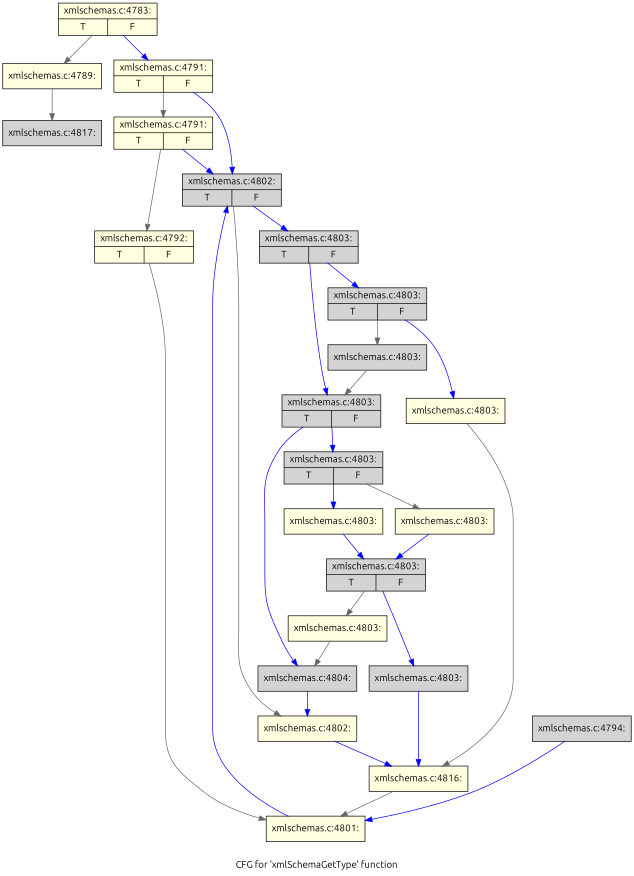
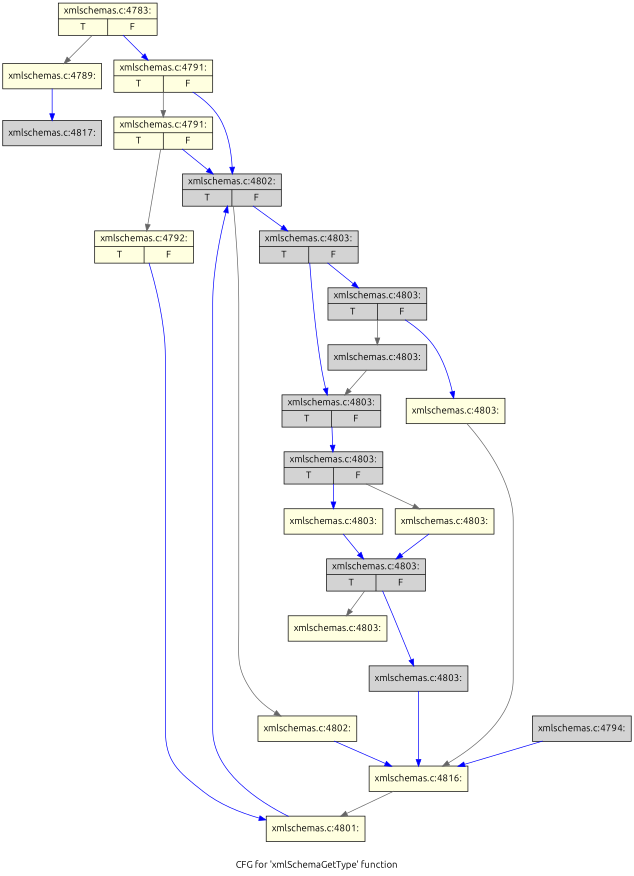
edge "xmlschemas.c:4789:" -> "xmlschemas.c:4817:": color gray40 -> blue
edge "xmlschemas.c:4792:" -> "xmlschemas.c:4801:": color gray40 -> blue
node "xmlschemas.c:4804:": removed
edge "xmlschemas.c:4794:" -> "xmlschemas.c:4801:": now "xmlschemas.c:4794:" -> "xmlschemas.c:4816:"
